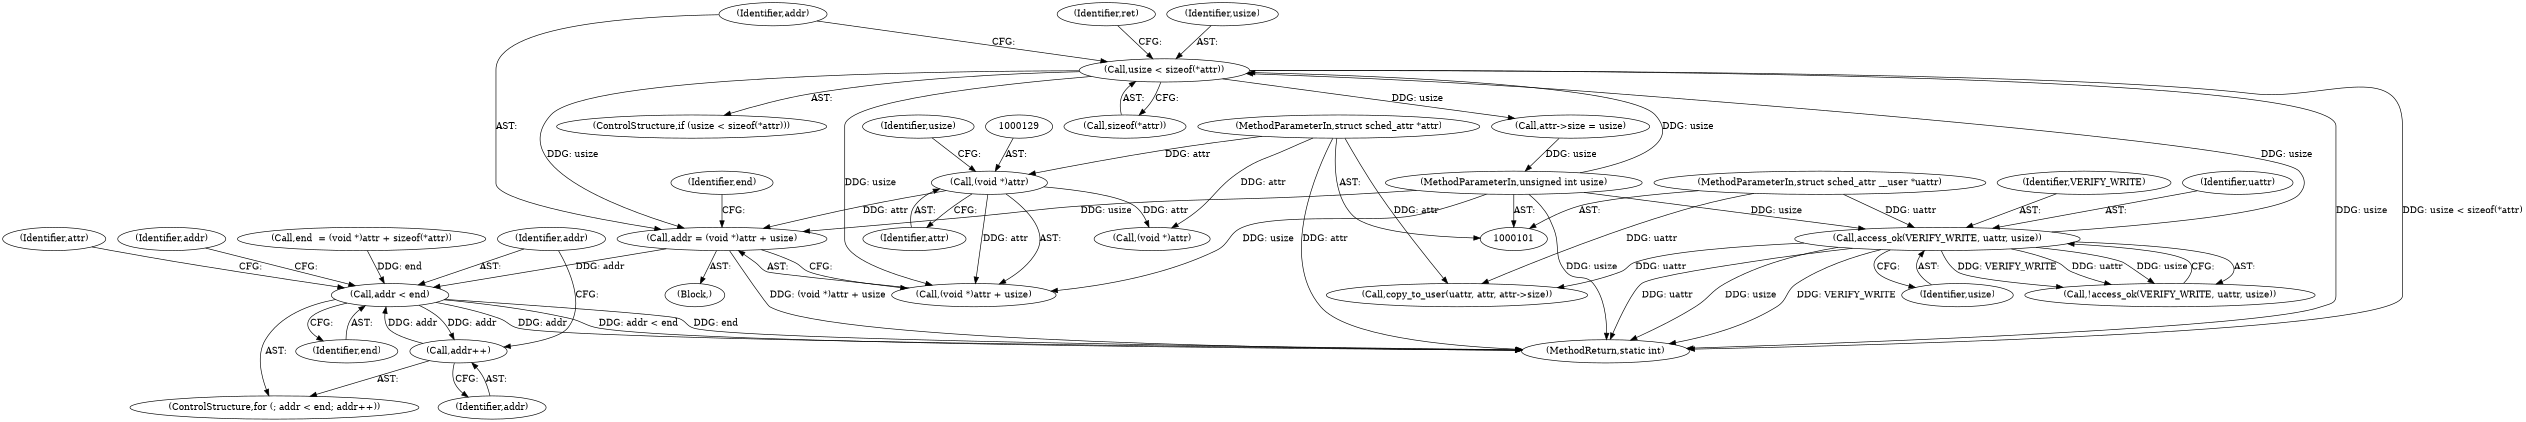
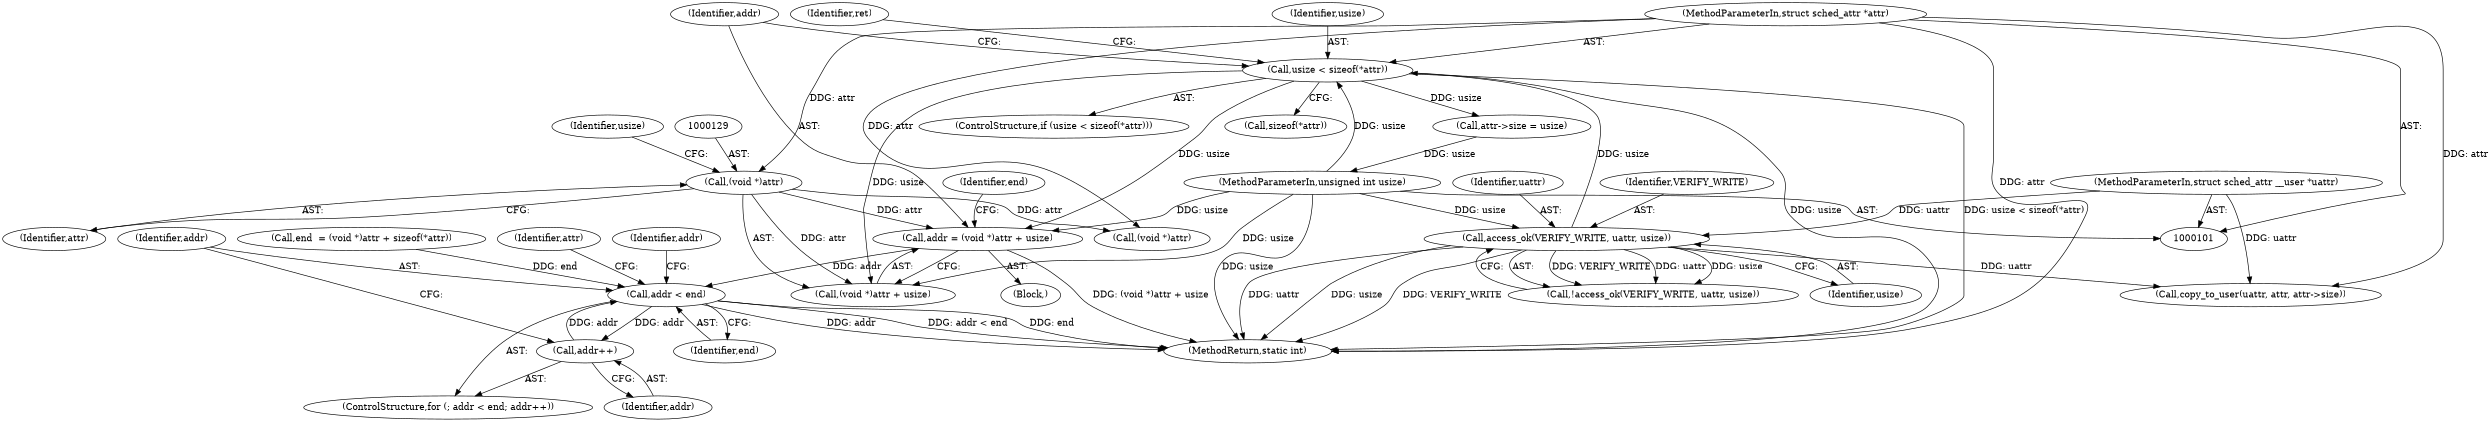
edge "(Call,sizeof(*attr))" -> "(Call,usize < sizeof(*attr))": now "(MethodParameterIn,struct sched_attr *attr)" -> "(Call,usize < sizeof(*attr))"
